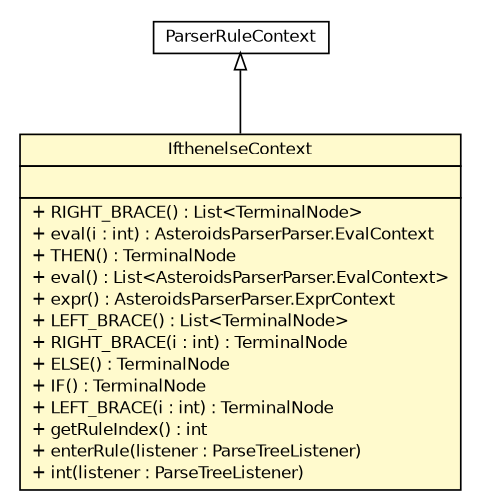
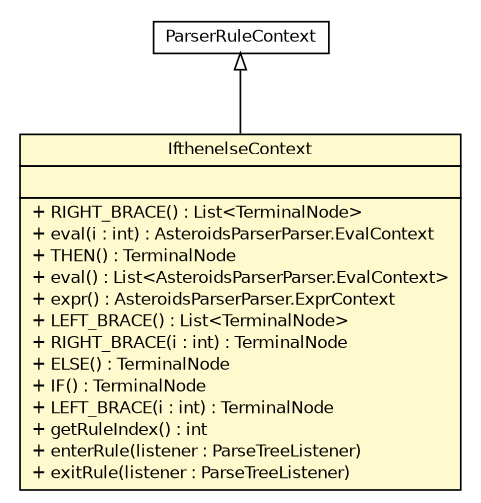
node "IfthenelseContext": text "+ int(listener : ParseTreeListener)" -> "+ exitRule(listener : ParseTreeListener)"
